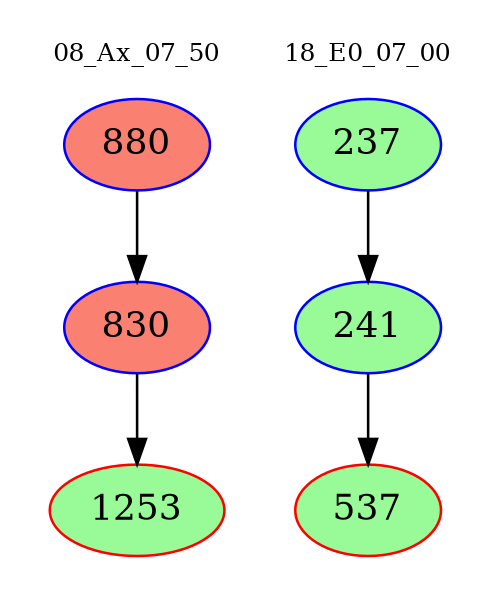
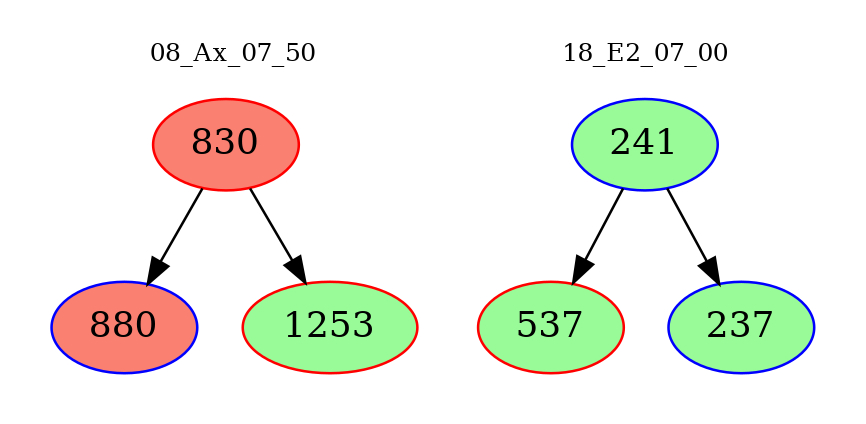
cluster "18_E0_07_00": label "18_E0_07_00" -> "18_E2_07_00"
edge "880" -> "830": reversed
edge "237" -> "241": reversed
node "830": color blue -> red
